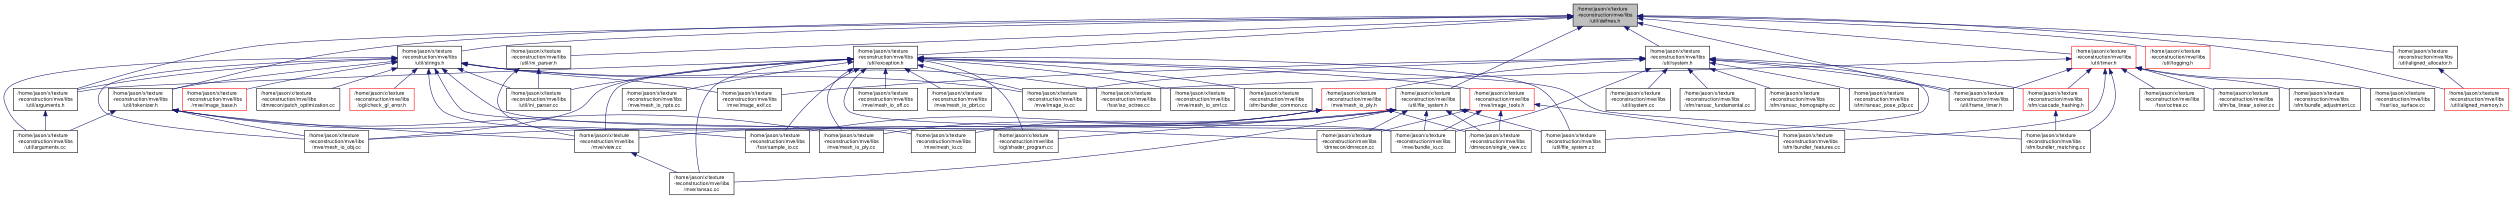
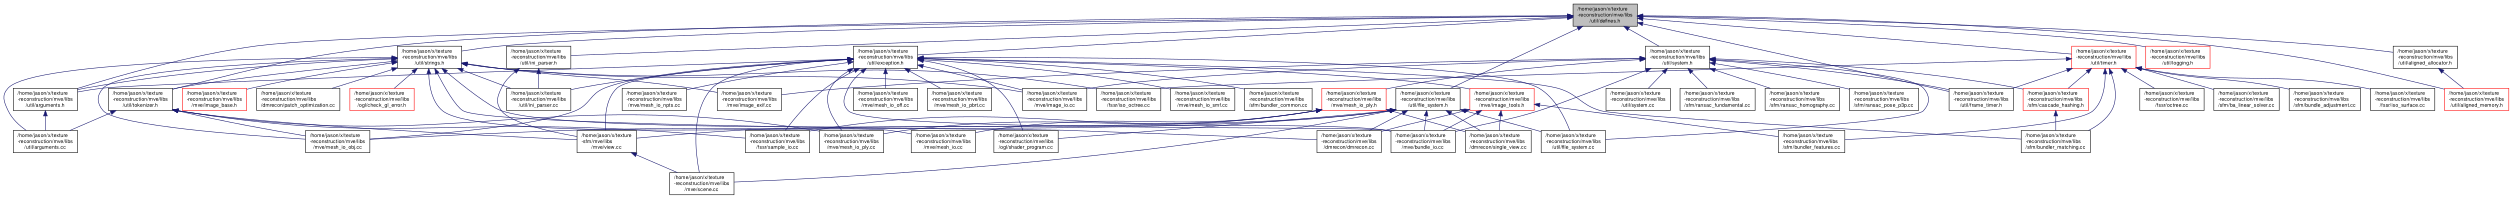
node "/home/jason/x/texture -reconstruction/mve/libs /mve/view.cc": label "/home/jason/x/texture -reconstruction/mve/libs /mve/view.cc" -> "/home/jason/x/texture -sfm/mve/libs /mve/view.cc"
node "/home/jason/x/texture -reconstruction/mve/libs /mve/ransac.cc": label "/home/jason/x/texture -reconstruction/mve/libs /mve/ransac.cc" -> "/home/jason/x/texture -reconstruction/mve/libs /mve/scene.cc"
